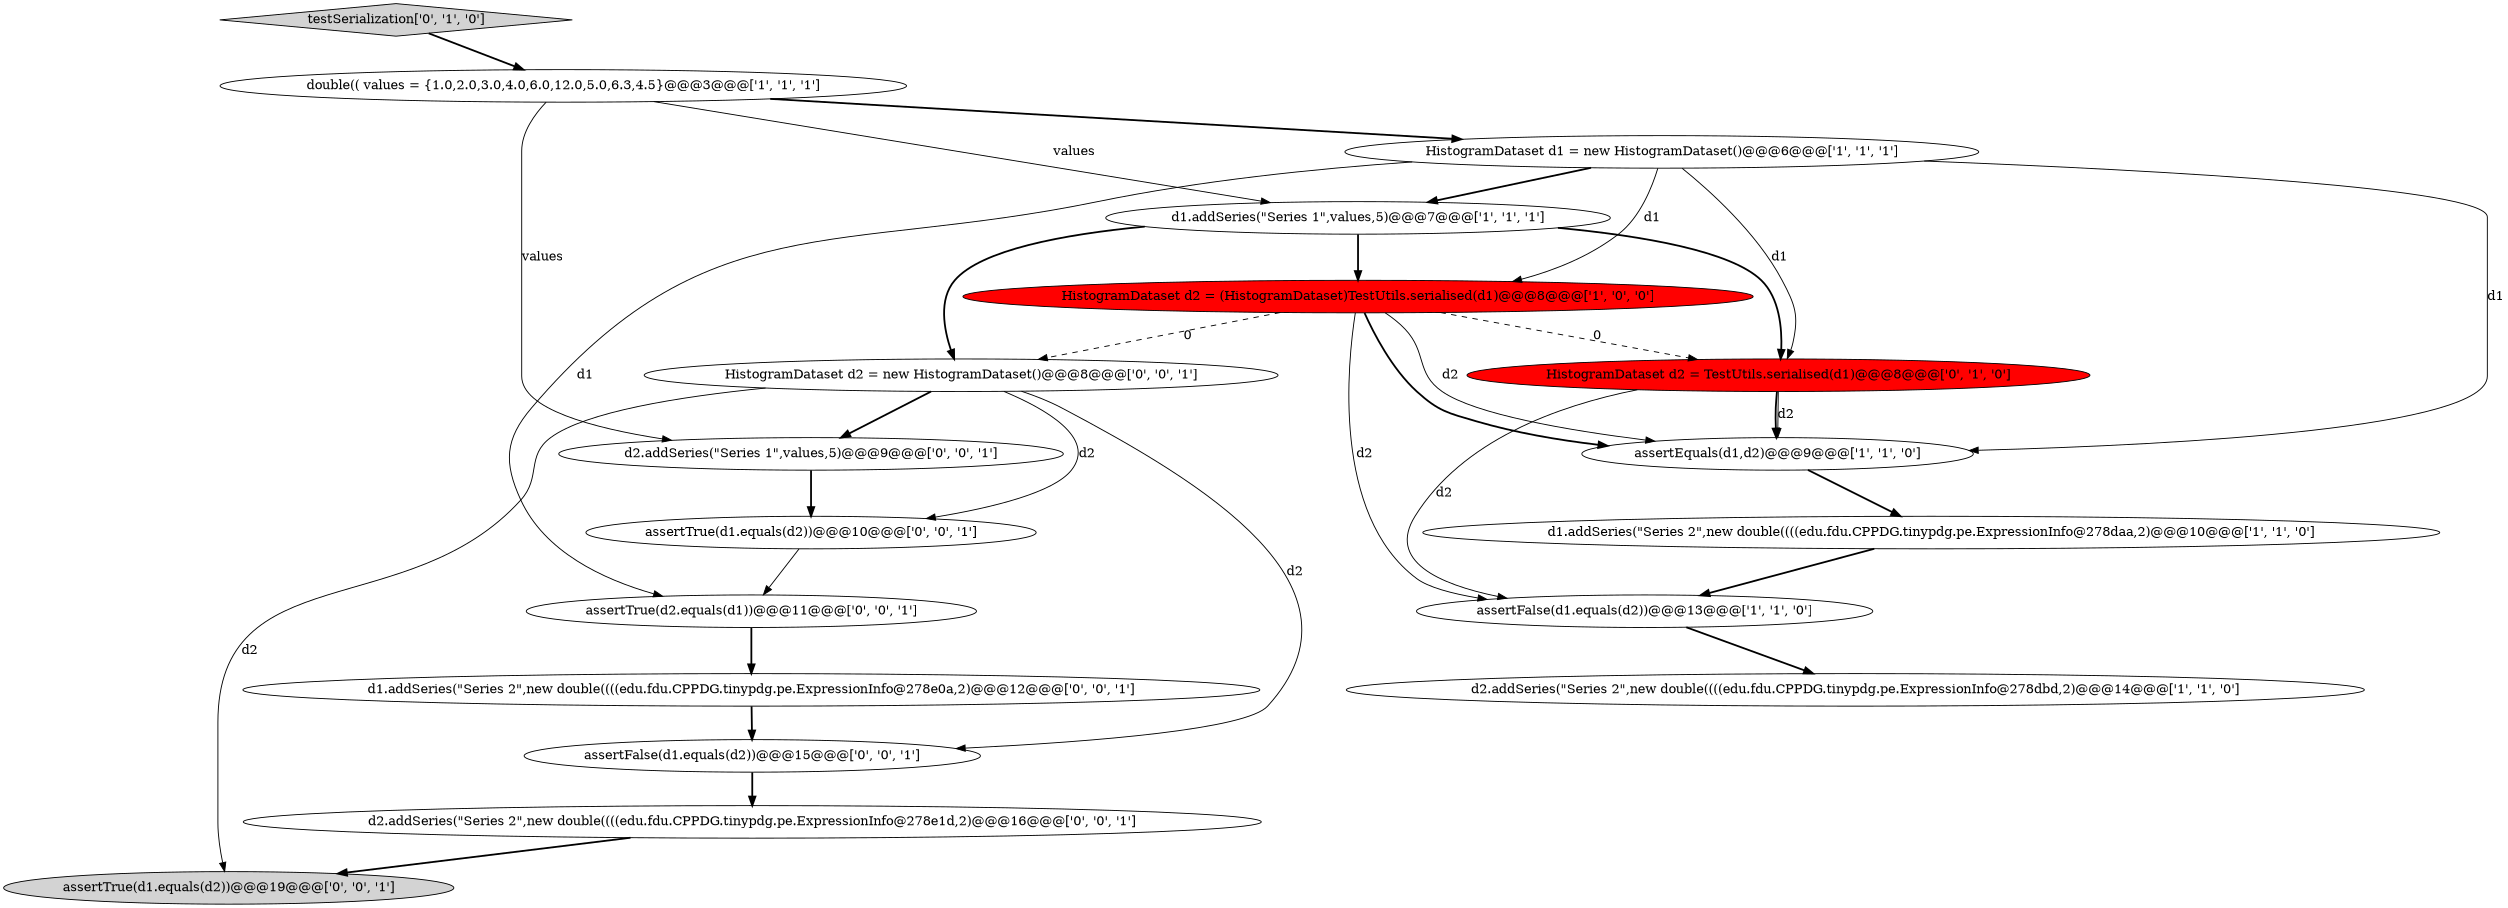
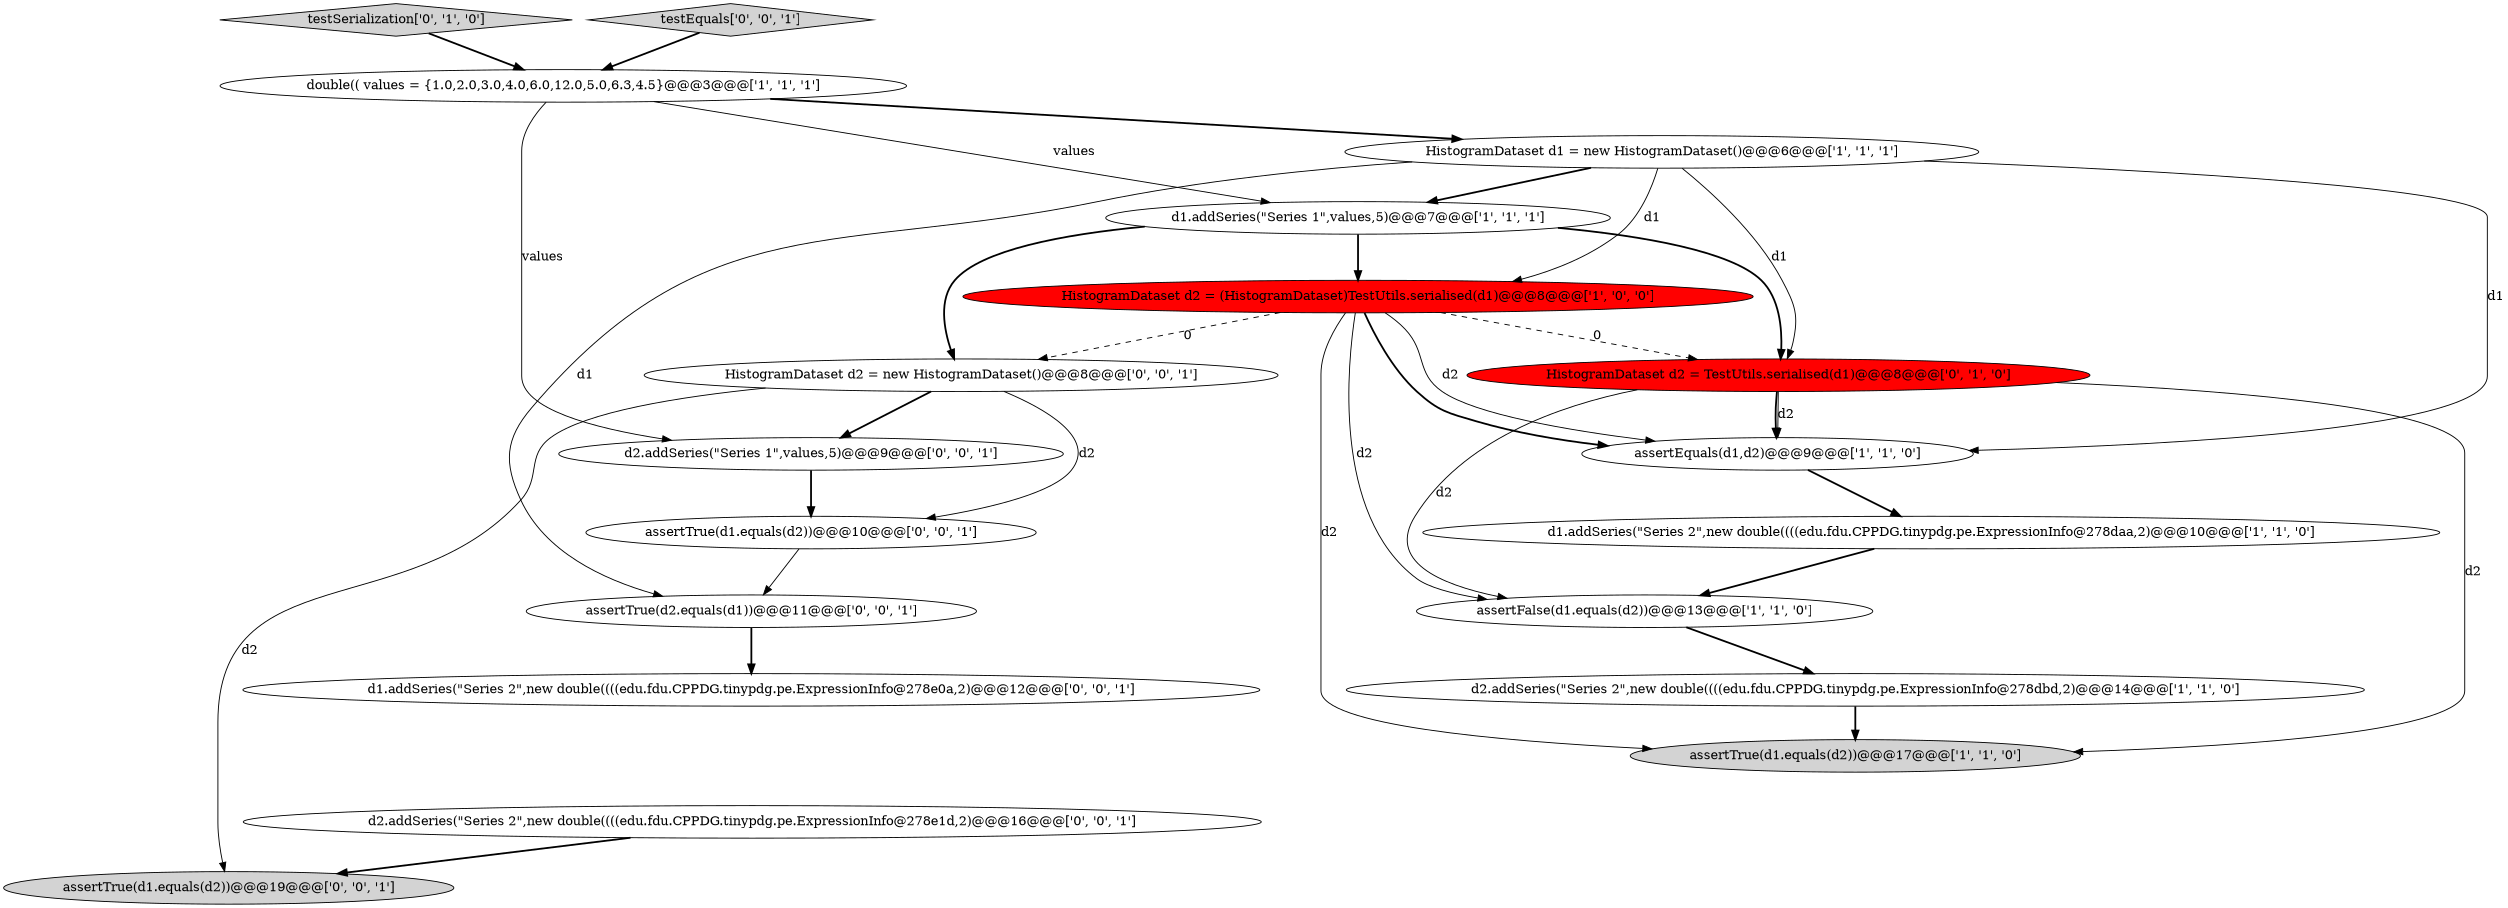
node "testEquals['0', '0', '1']": added
node "assertFalse(d1.equals(d2))@@@15@@@['0', '0', '1']": removed
node "assertTrue(d1.equals(d2))@@@17@@@['1', '1', '0']": added
